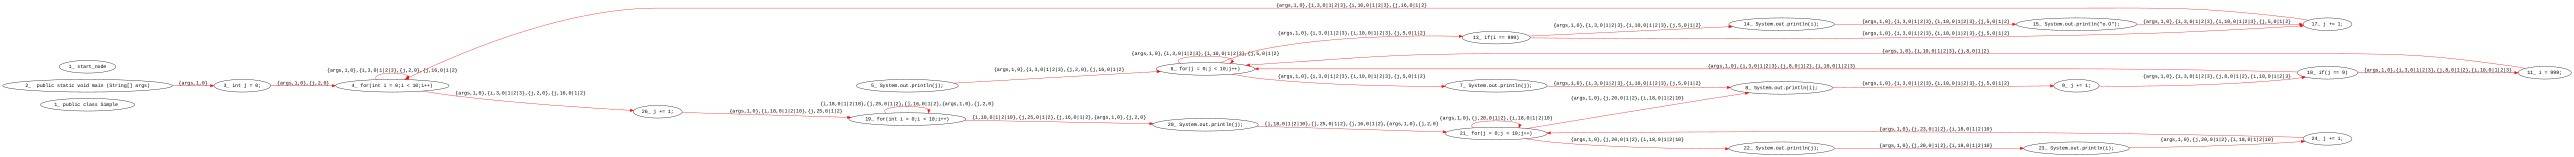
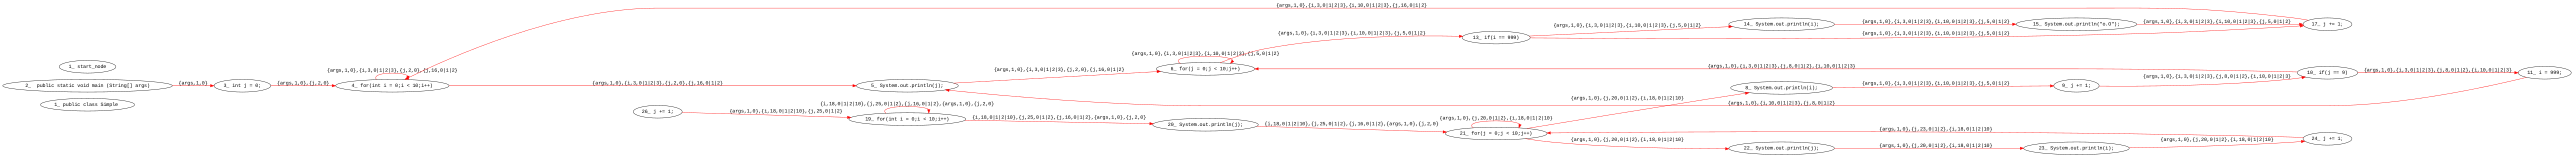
edge "11_ i = 999;" -> "6_ for(j = 0;j < 10;j++)": now "11_ i = 999;" -> "5_ System.out.println(j);"
node "7_ System.out.println(j);": removed
edge "4_ for(int i = 0;i < 10;i++)" -> "26_ j += 1;": now "4_ for(int i = 0;i < 10;i++)" -> "5_ System.out.println(j);"
